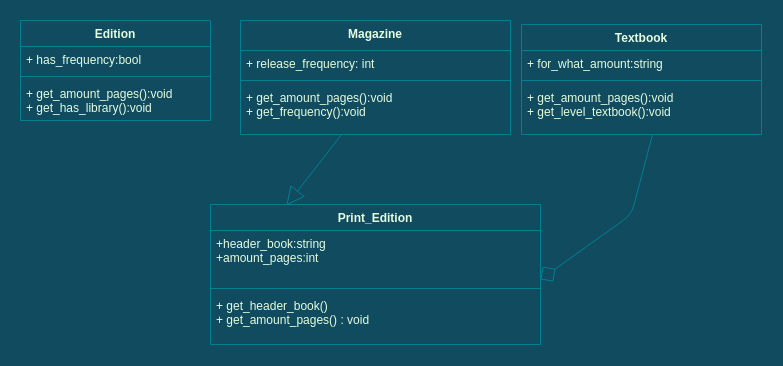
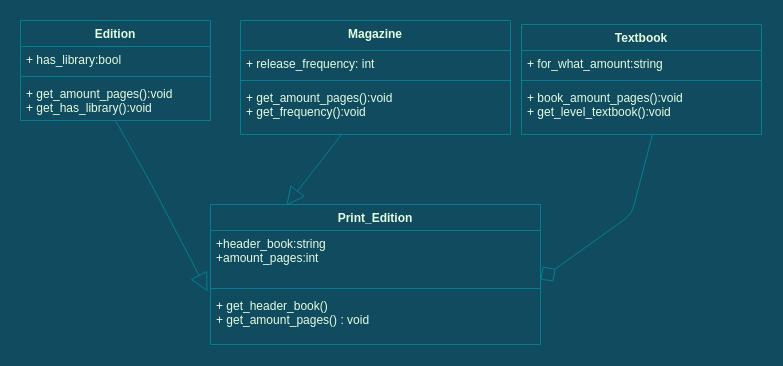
node "+ has_frequency:bool": label "+ has_frequency:bool" -> "+ has_library:bool"
node "+ get_amount_pages():void + get_level_textbook():void": label "+ get_amount_pages():void + get_level_textbook():void" -> "+ book_amount_pages():void + get_level_textbook():void"
edge "Edition" -> "+ get_header_book() + get_amount_pages() : void": added
